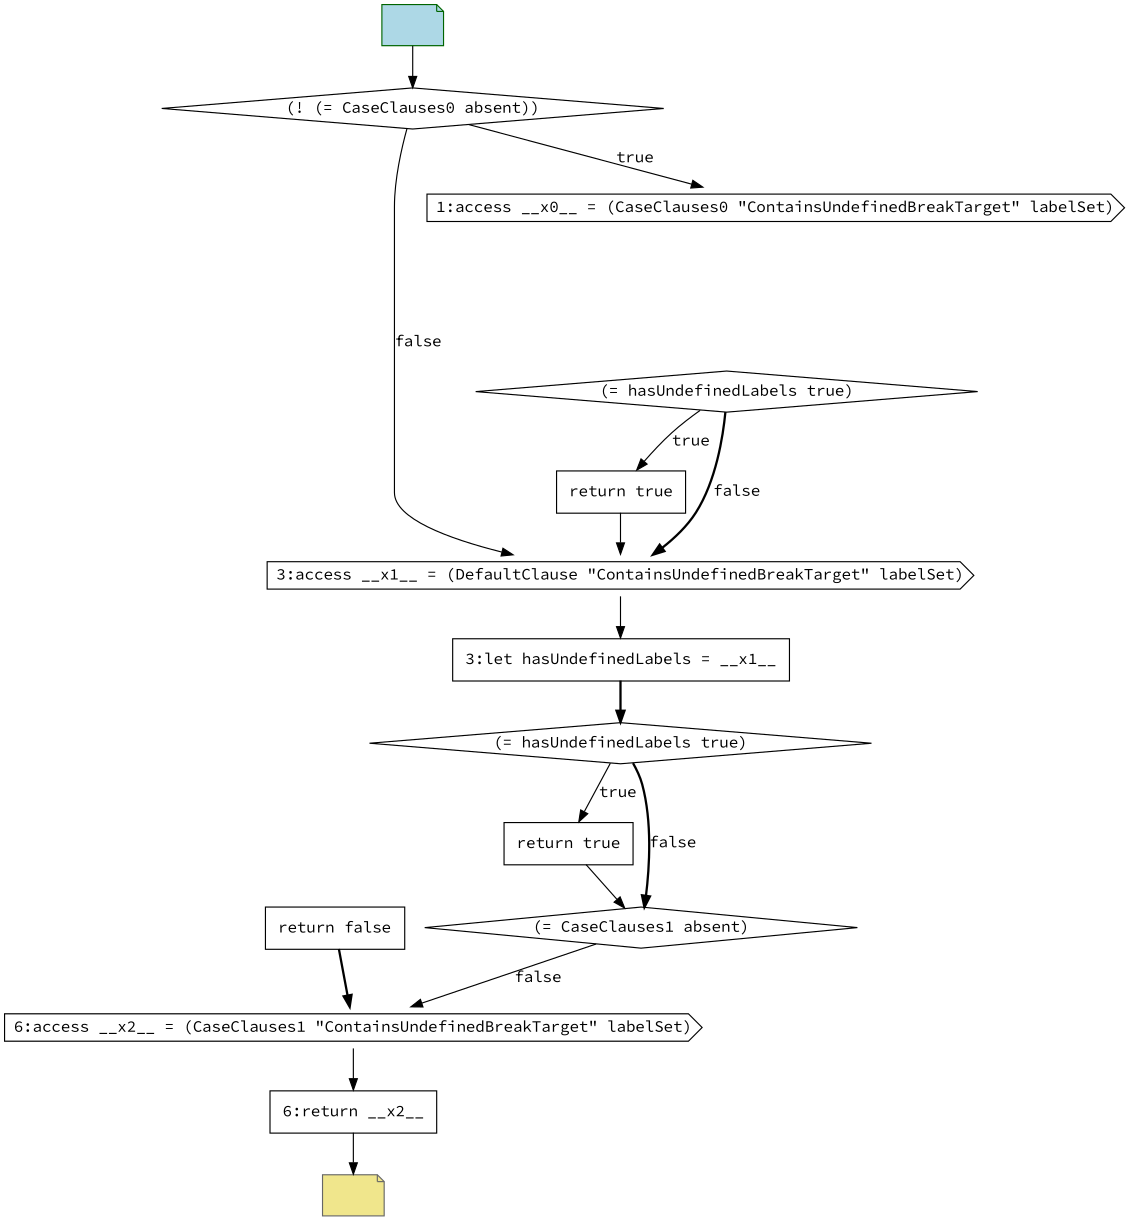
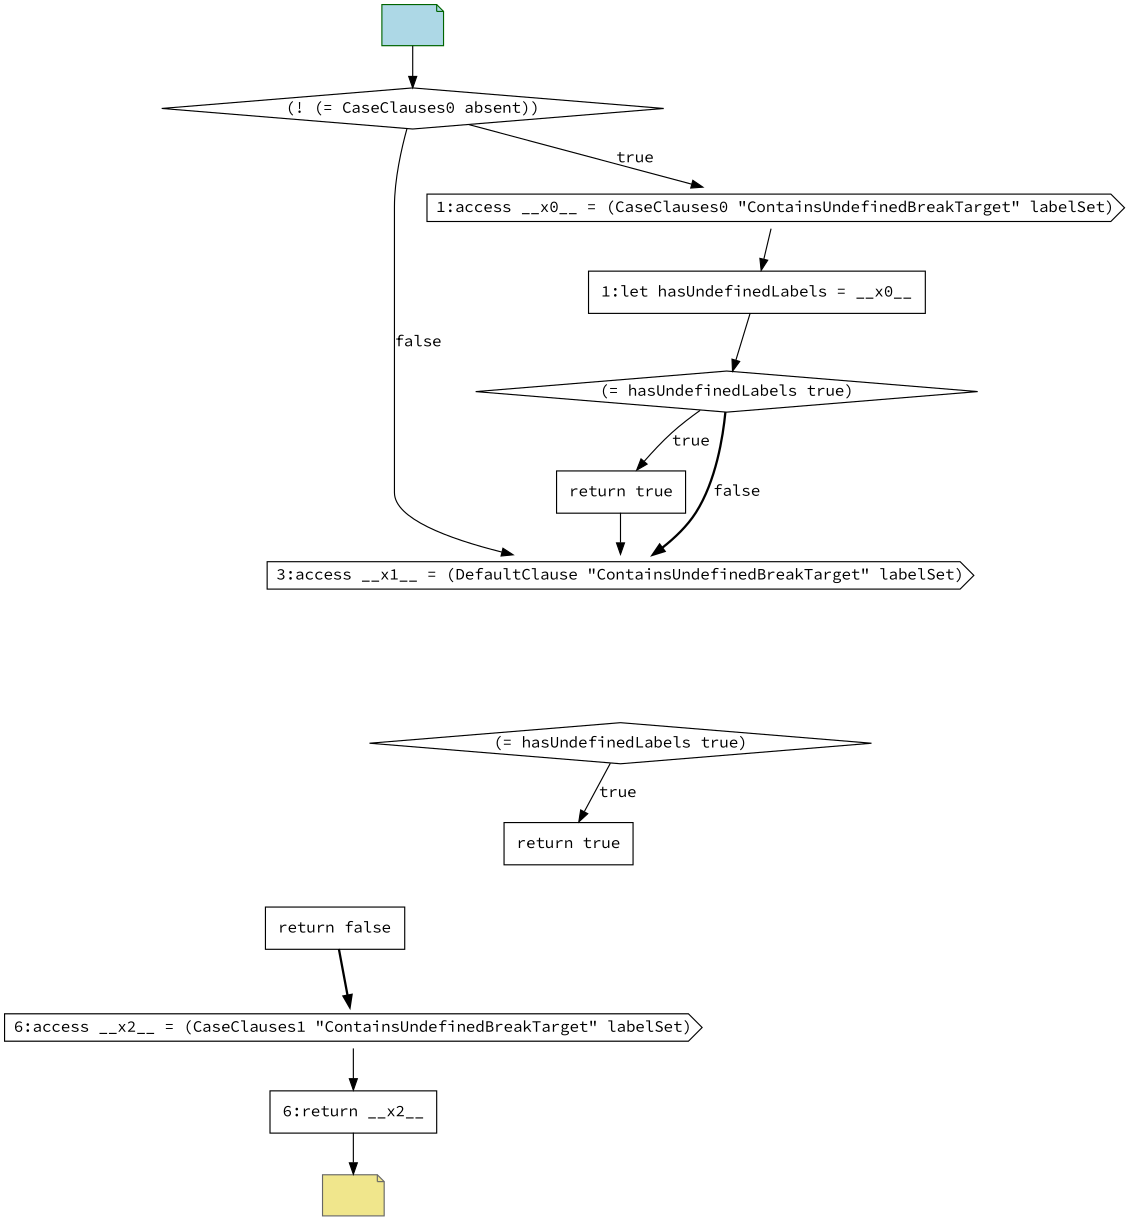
node "1:let hasUndefinedLabels = __x0__": added
node "3:let hasUndefinedLabels = __x1__": removed
node "(= CaseClauses1 absent)": removed
